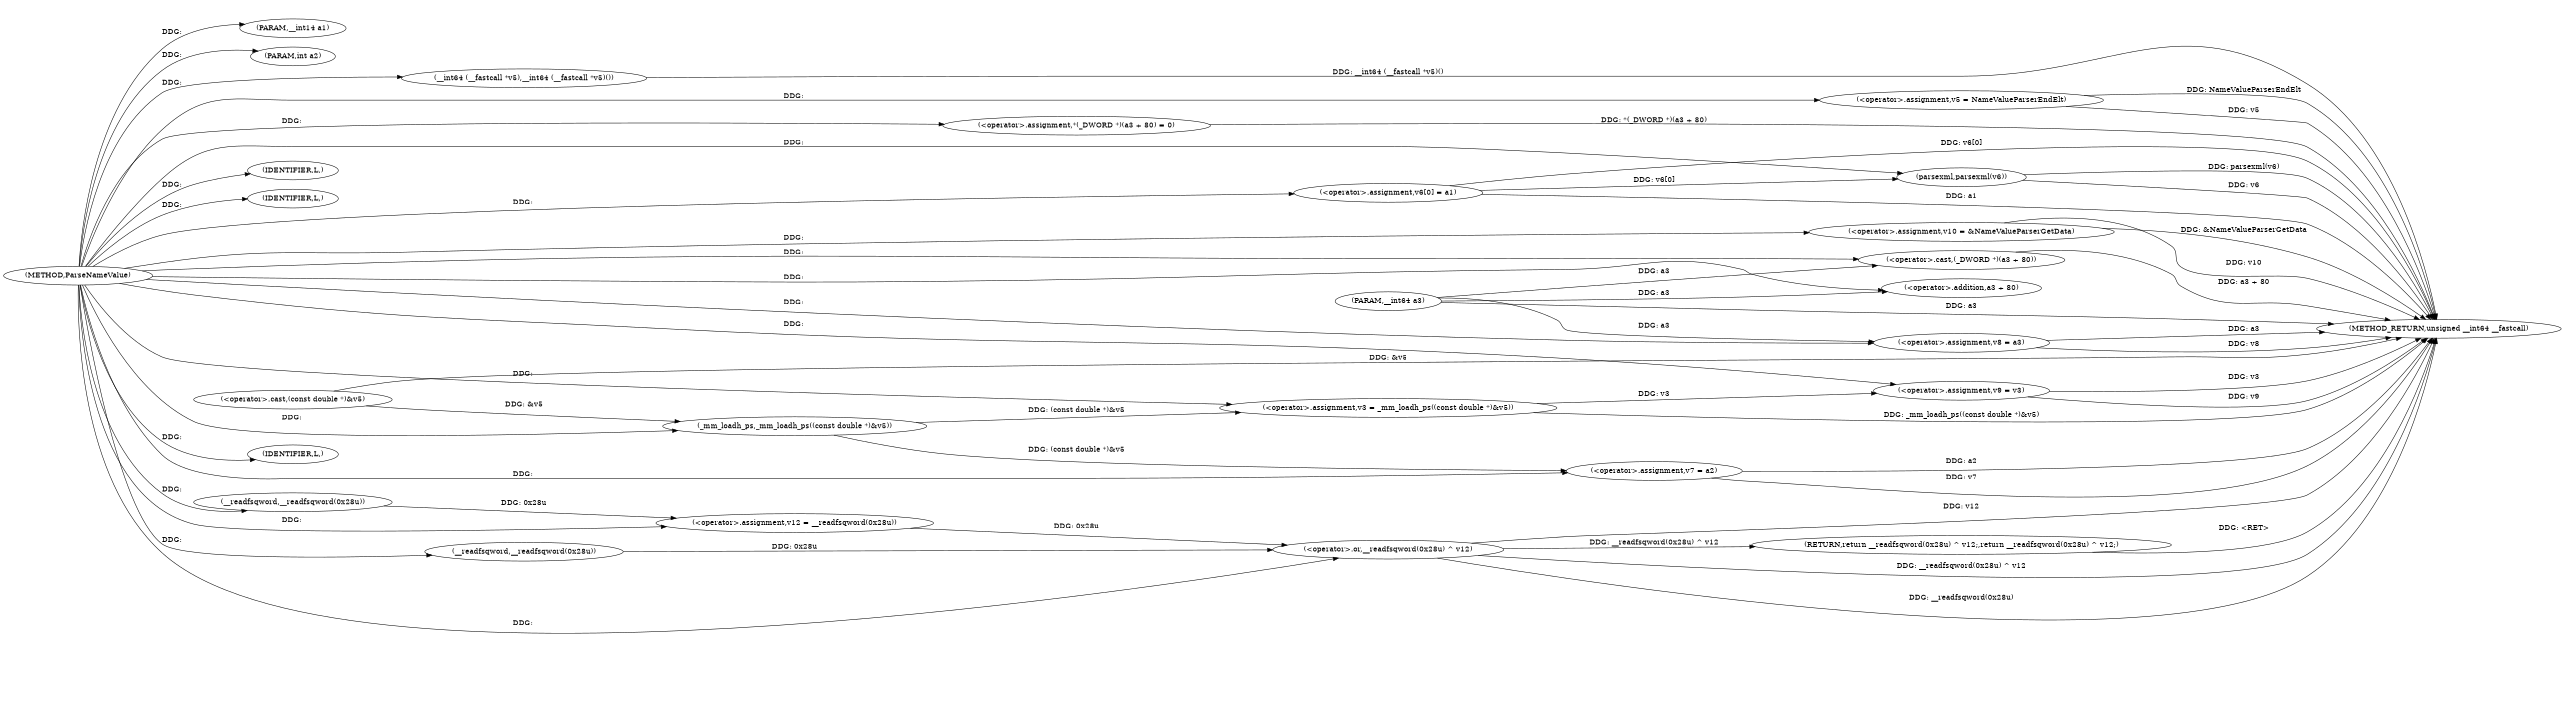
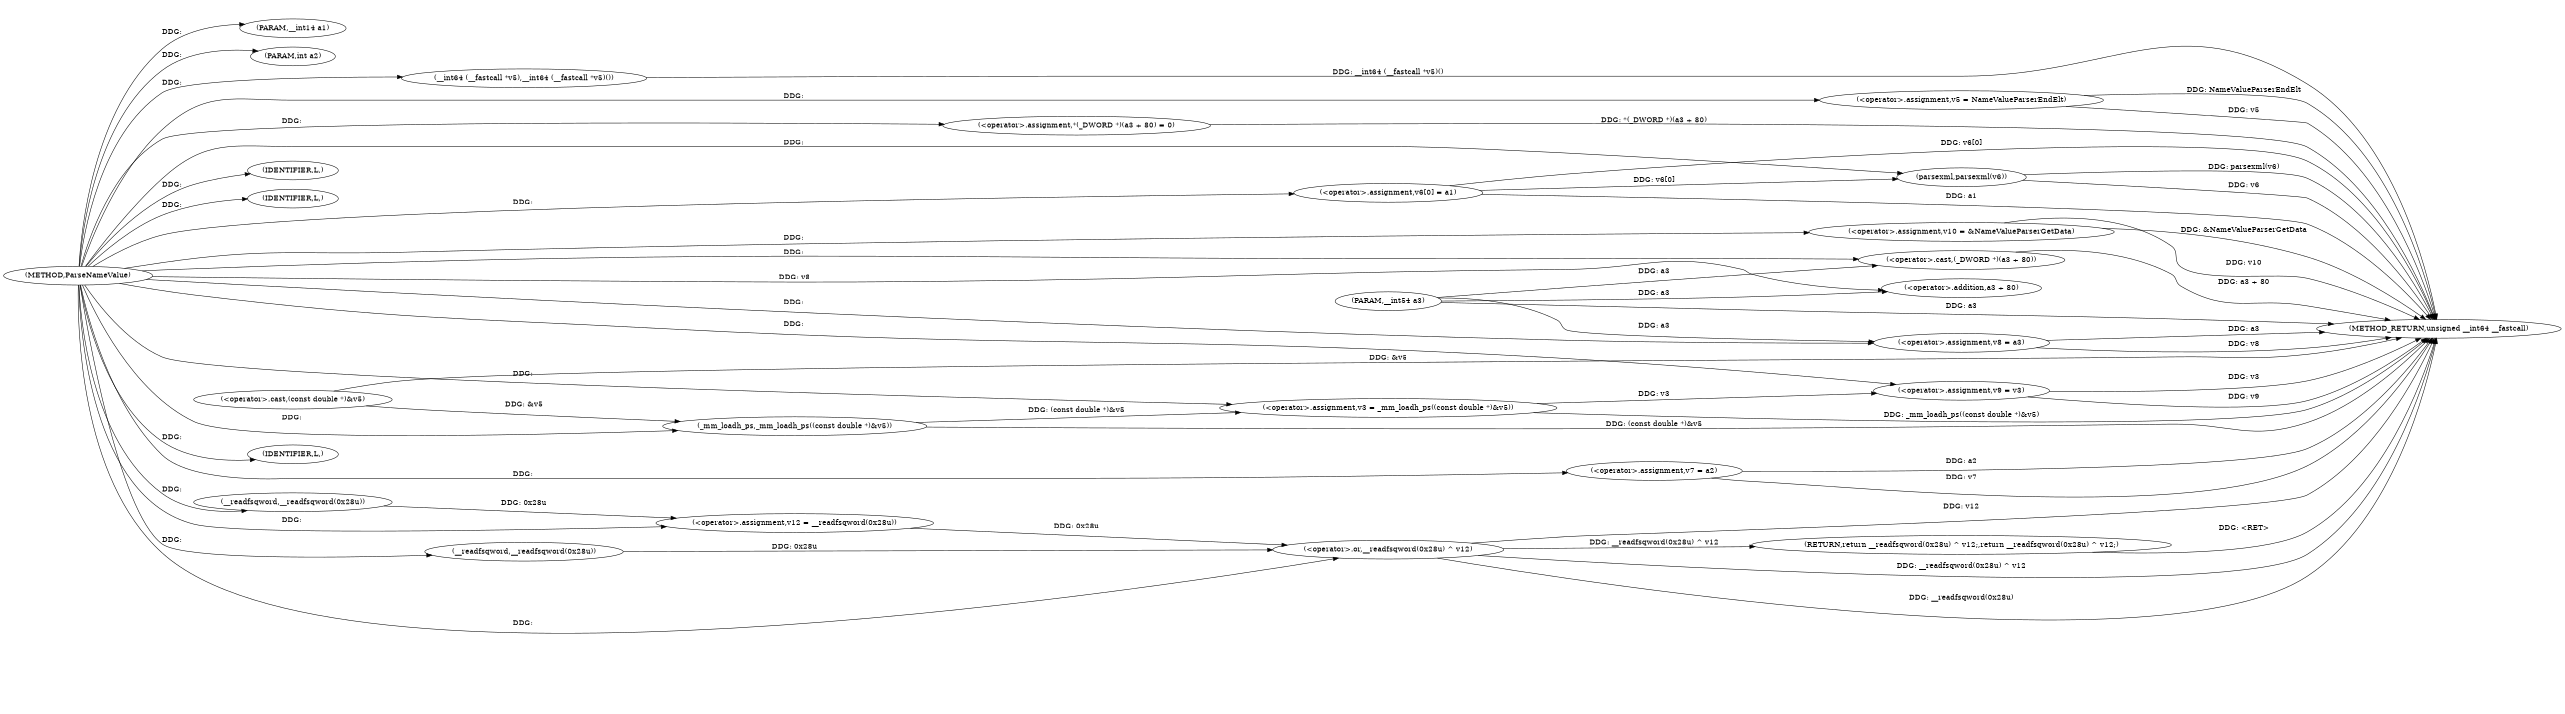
edge "(METHOD,ParseNameValue)" -> "(<operator>.addition,a3 + 80)": label "DDG: " -> "DDG: v8"
node "(PARAM,__int64 a3)": label "(PARAM,__int64 a3)" -> "(PARAM,__int54 a3)"
edge "(_mm_loadh_ps,_mm_loadh_ps((const double *)&v5))" -> "(<operator>.assignment,v7 = a2)": now "(_mm_loadh_ps,_mm_loadh_ps((const double *)&v5))" -> "(METHOD_RETURN,unsigned __int64 __fastcall)"
